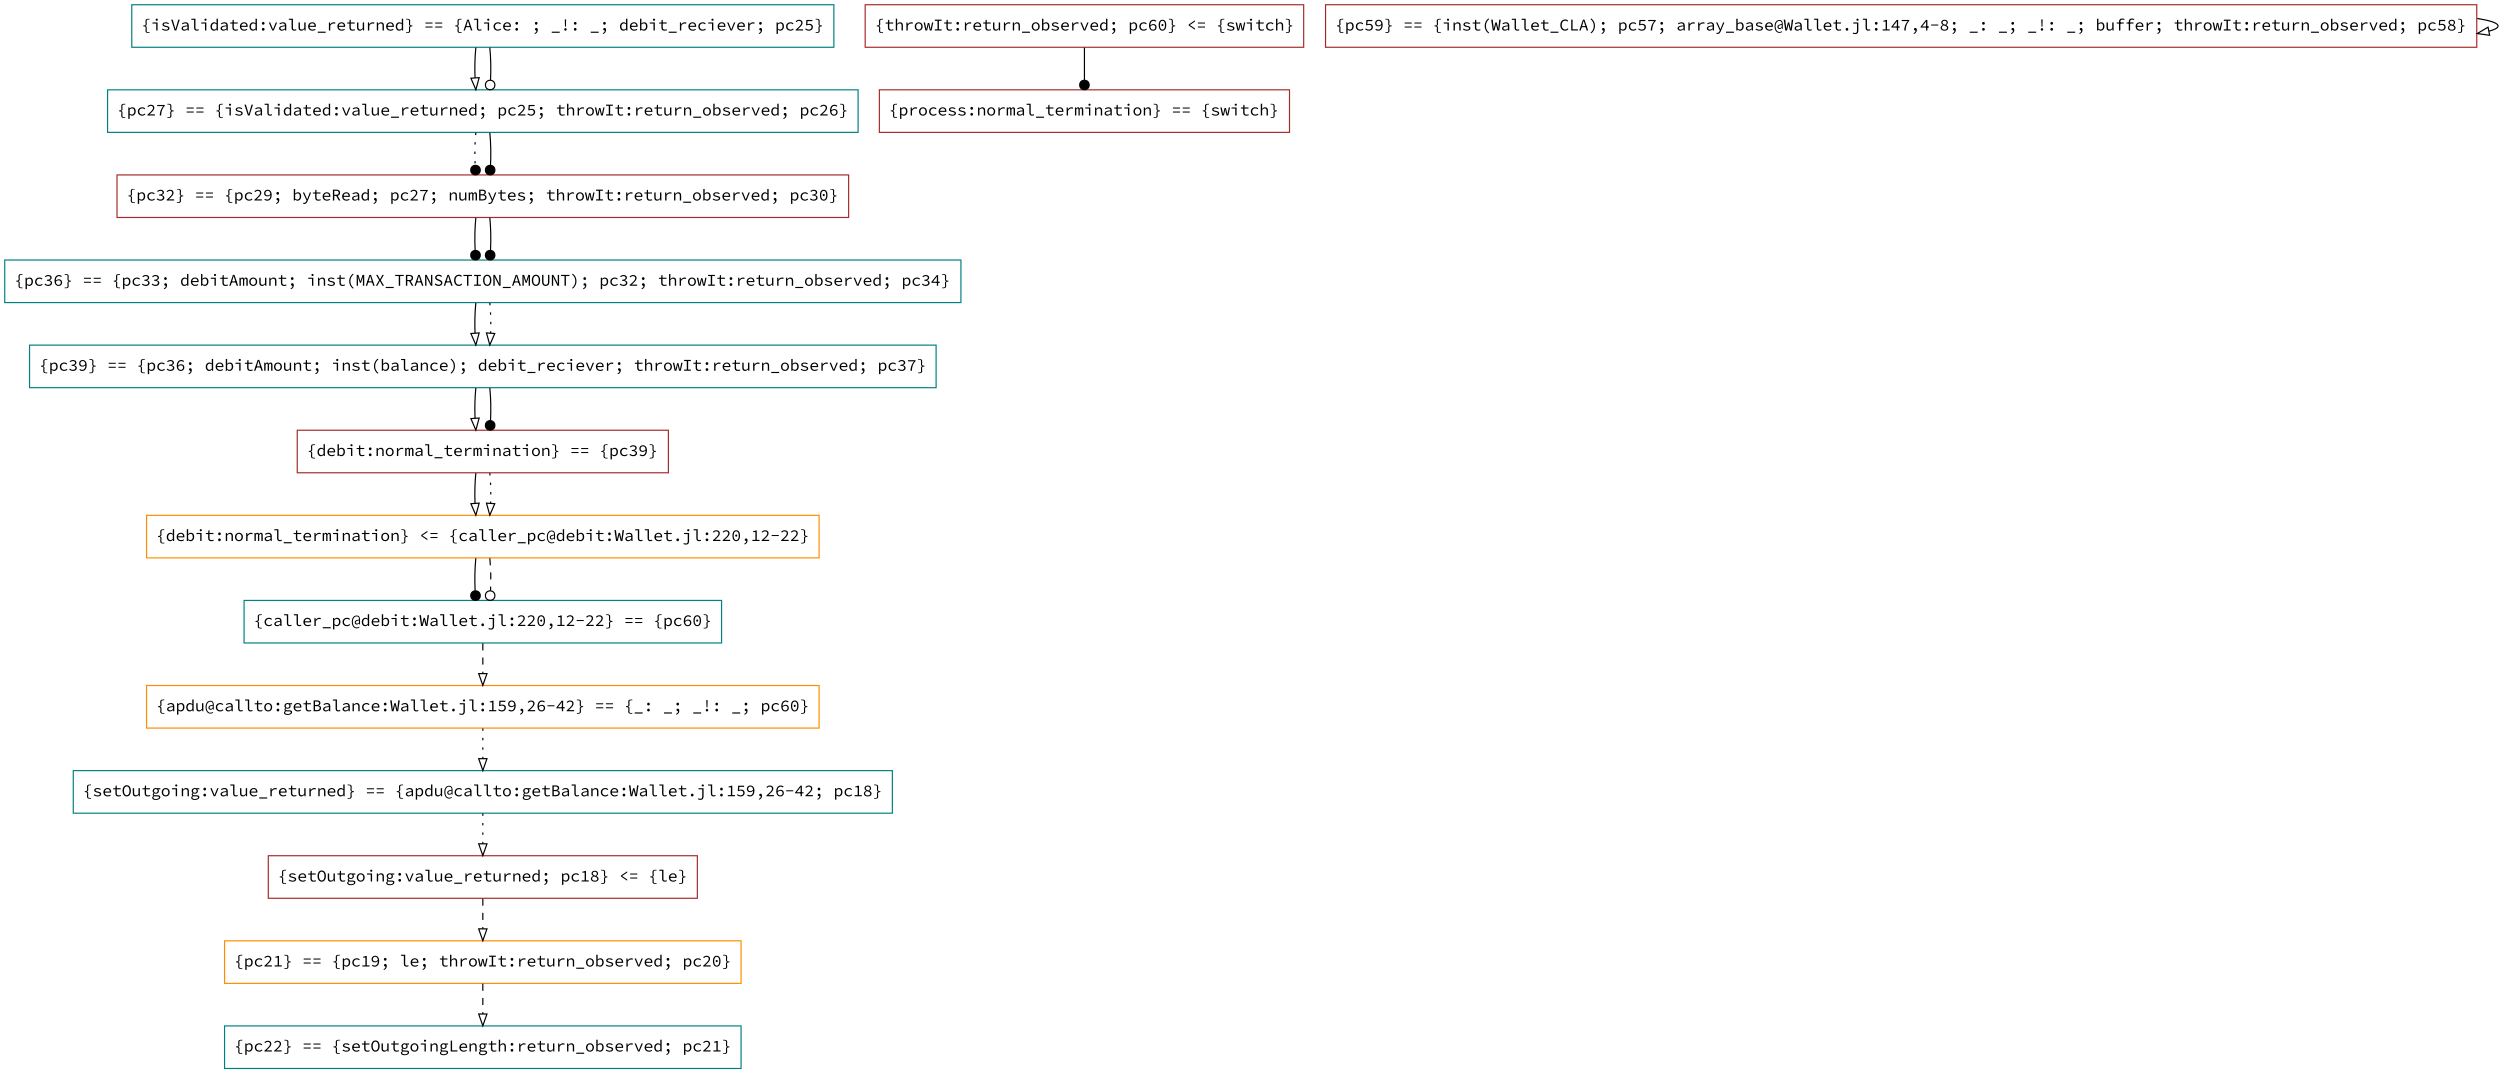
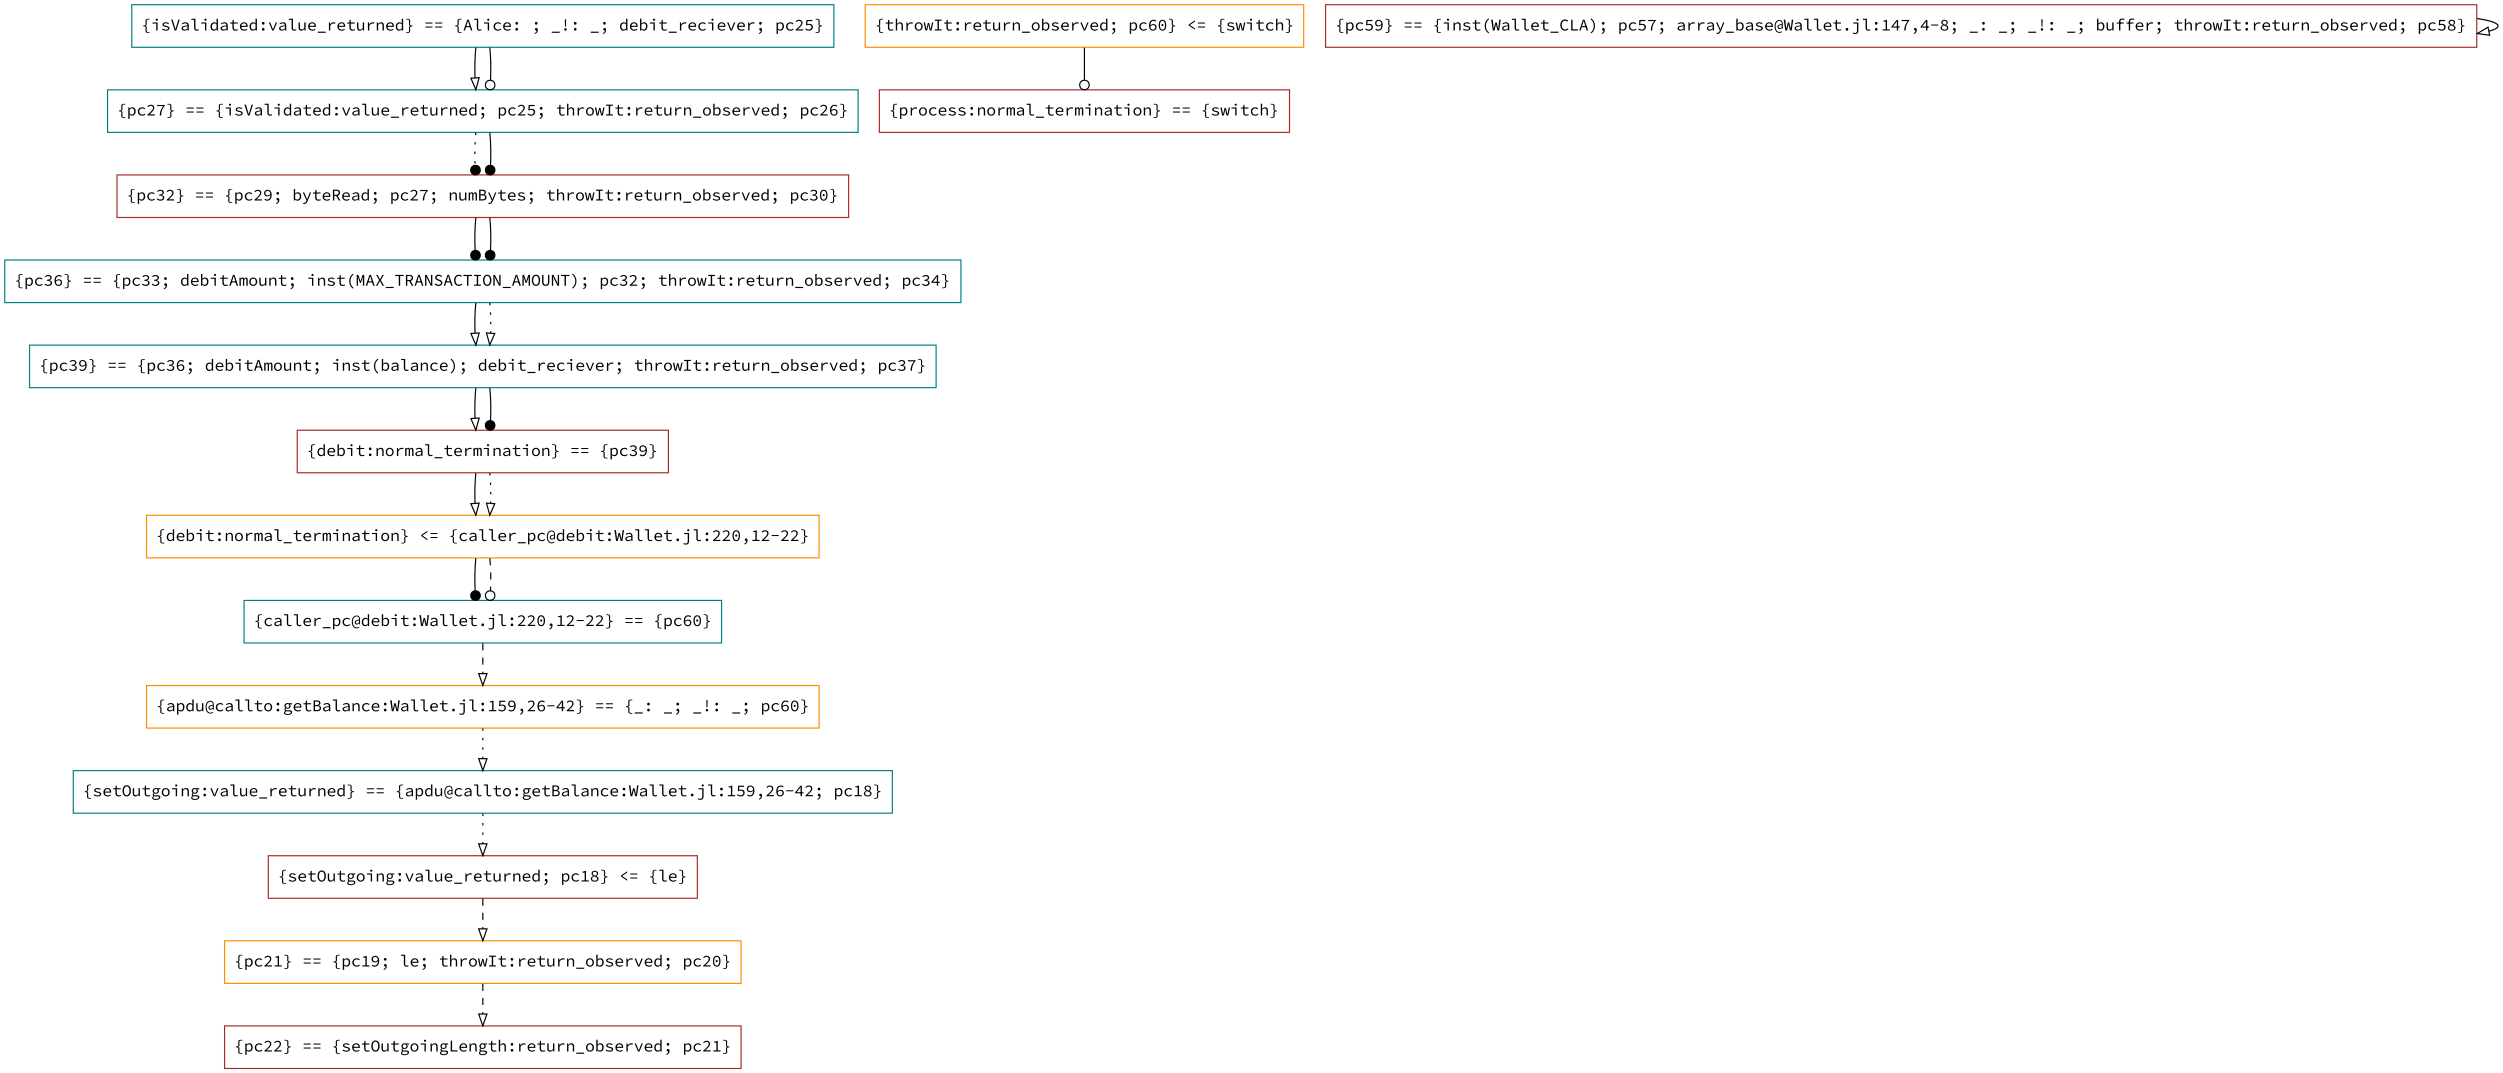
node "{throwIt:return_observed; pc60} <= {switch}": color brown -> darkorange
edge "{throwIt:return_observed; pc60} <= {switch}" -> "{process:normal_termination} == {switch}": arrowhead dot -> odot
node "{pc22} == {setOutgoingLength:return_observed; pc21}": color teal -> brown
